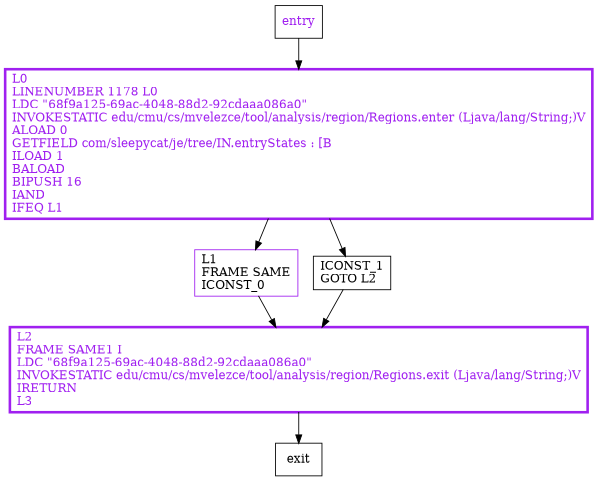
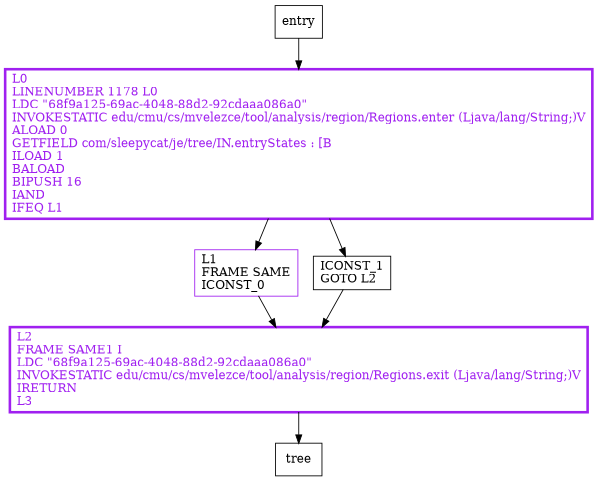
node "entry": fontcolor purple -> black
node "exit": label "exit" -> "tree"
